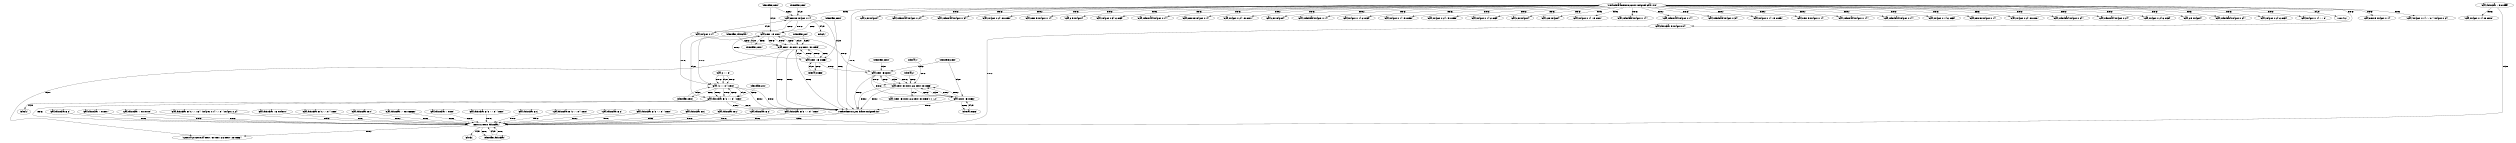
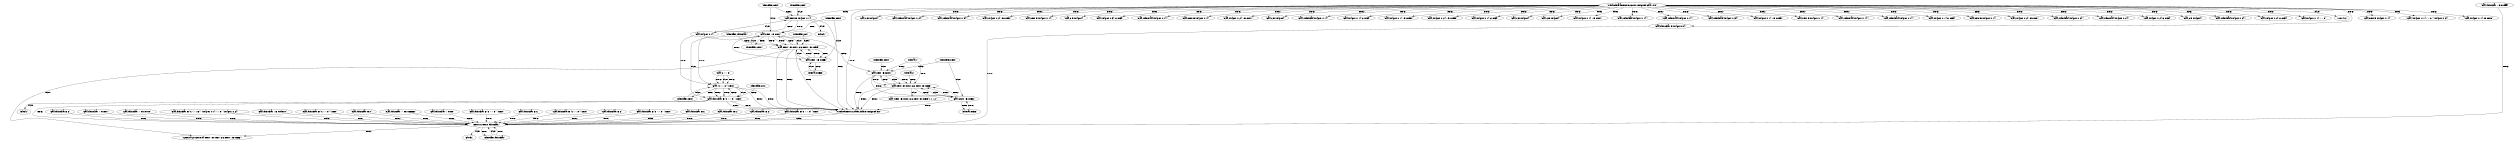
edge "(Call,this_char <= 0xdfff)" -> "(Call,str[pos + 1] != 0xA0)": now "(MethodParameterIn,const unsigned char *str)" -> "(Call,str[pos + 1] != 0xA0)"
edge "(Call,next >= 0xA1)" -> "(Call,next != 6xA0)": label "DDG: " -> "CFG: "
edge "(Call,this_char <= 0xdfff)" -> "(Return,return this_char;)": label "AST: " -> "DDG: "
edge "(Call,next <= 0xFE)" -> "(Call,next != 6xA0)": now "(Literal,1)" -> "(Call,next != 6xA0)"
edge "(Literal,0xFF)" -> "(Call,const != 0xFF)": label "AST: " -> "DDG: "
node "(MethodReturn,pos inline unsigned int)": label "(MethodReturn,pos inline unsigned int)" -> "(MethodReturn,static inline unsigned int)"
